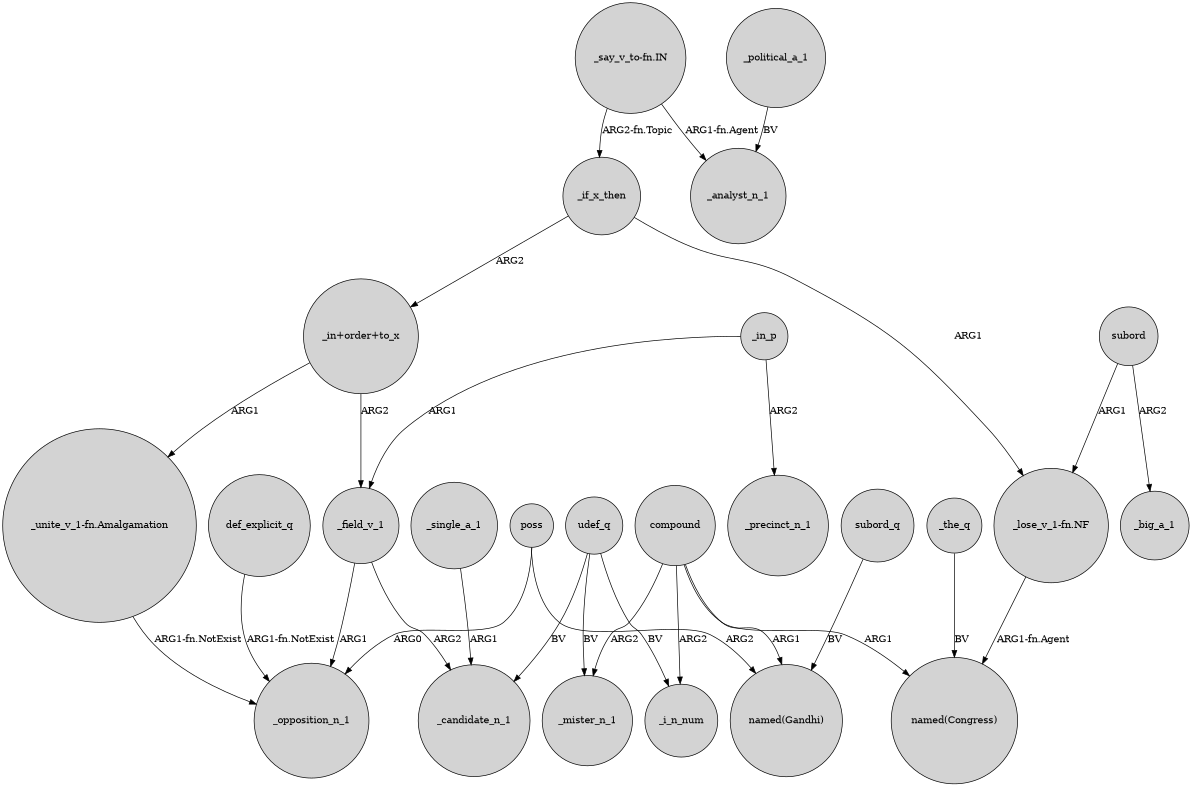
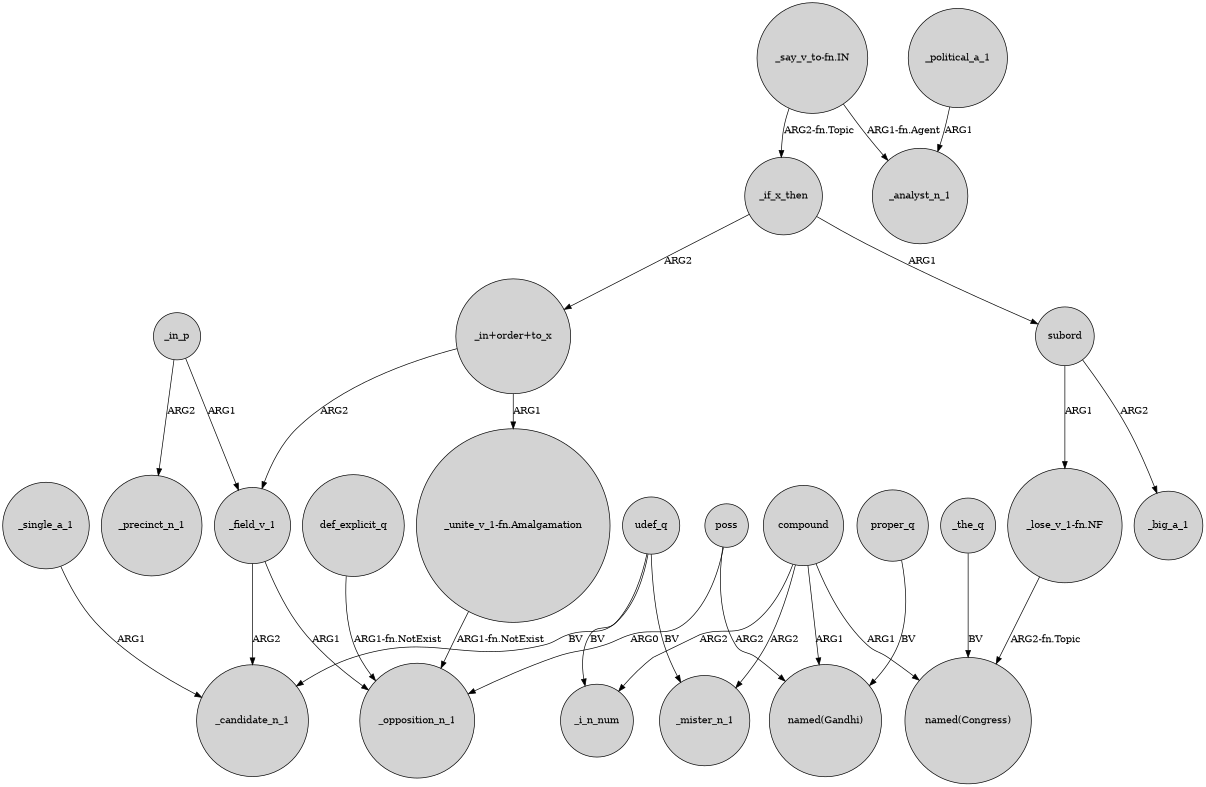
edge "_political_a_1" -> "_analyst_n_1": label "BV" -> "ARG1"
edge "_if_x_then" -> "_lose_v_1-fn.NF": now "_if_x_then" -> "subord"
node "subord_q": label "subord_q" -> "proper_q"
edge "_lose_v_1-fn.NF" -> "named(Congress)": label "ARG1-fn.Agent" -> "ARG2-fn.Topic"
